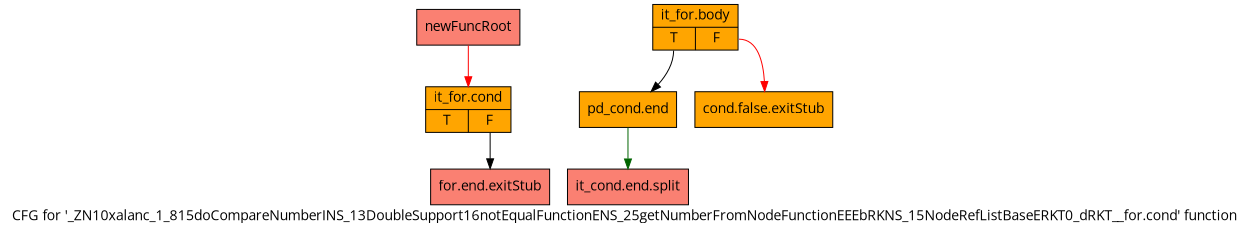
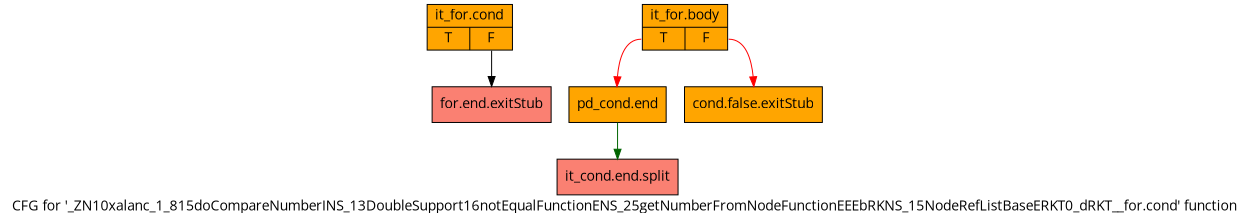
node "newFuncRoot": removed
edge "it_for.body" -> "pd_cond.end": color black -> red
